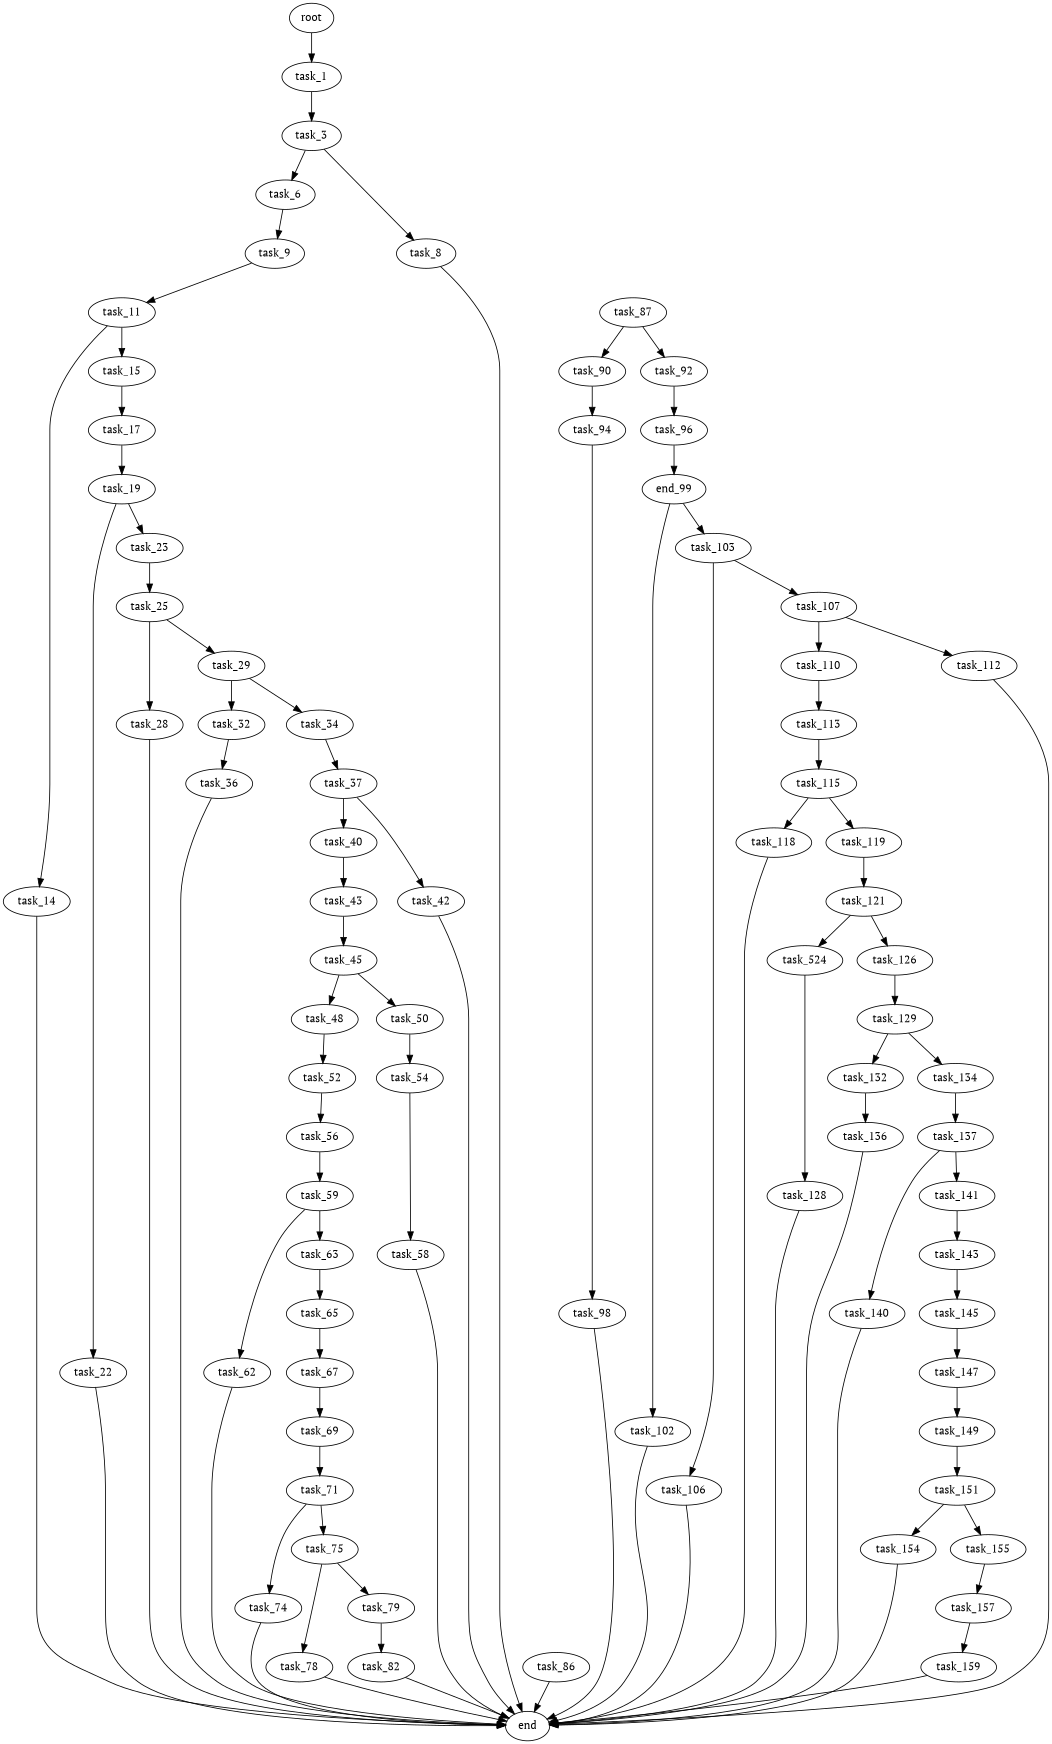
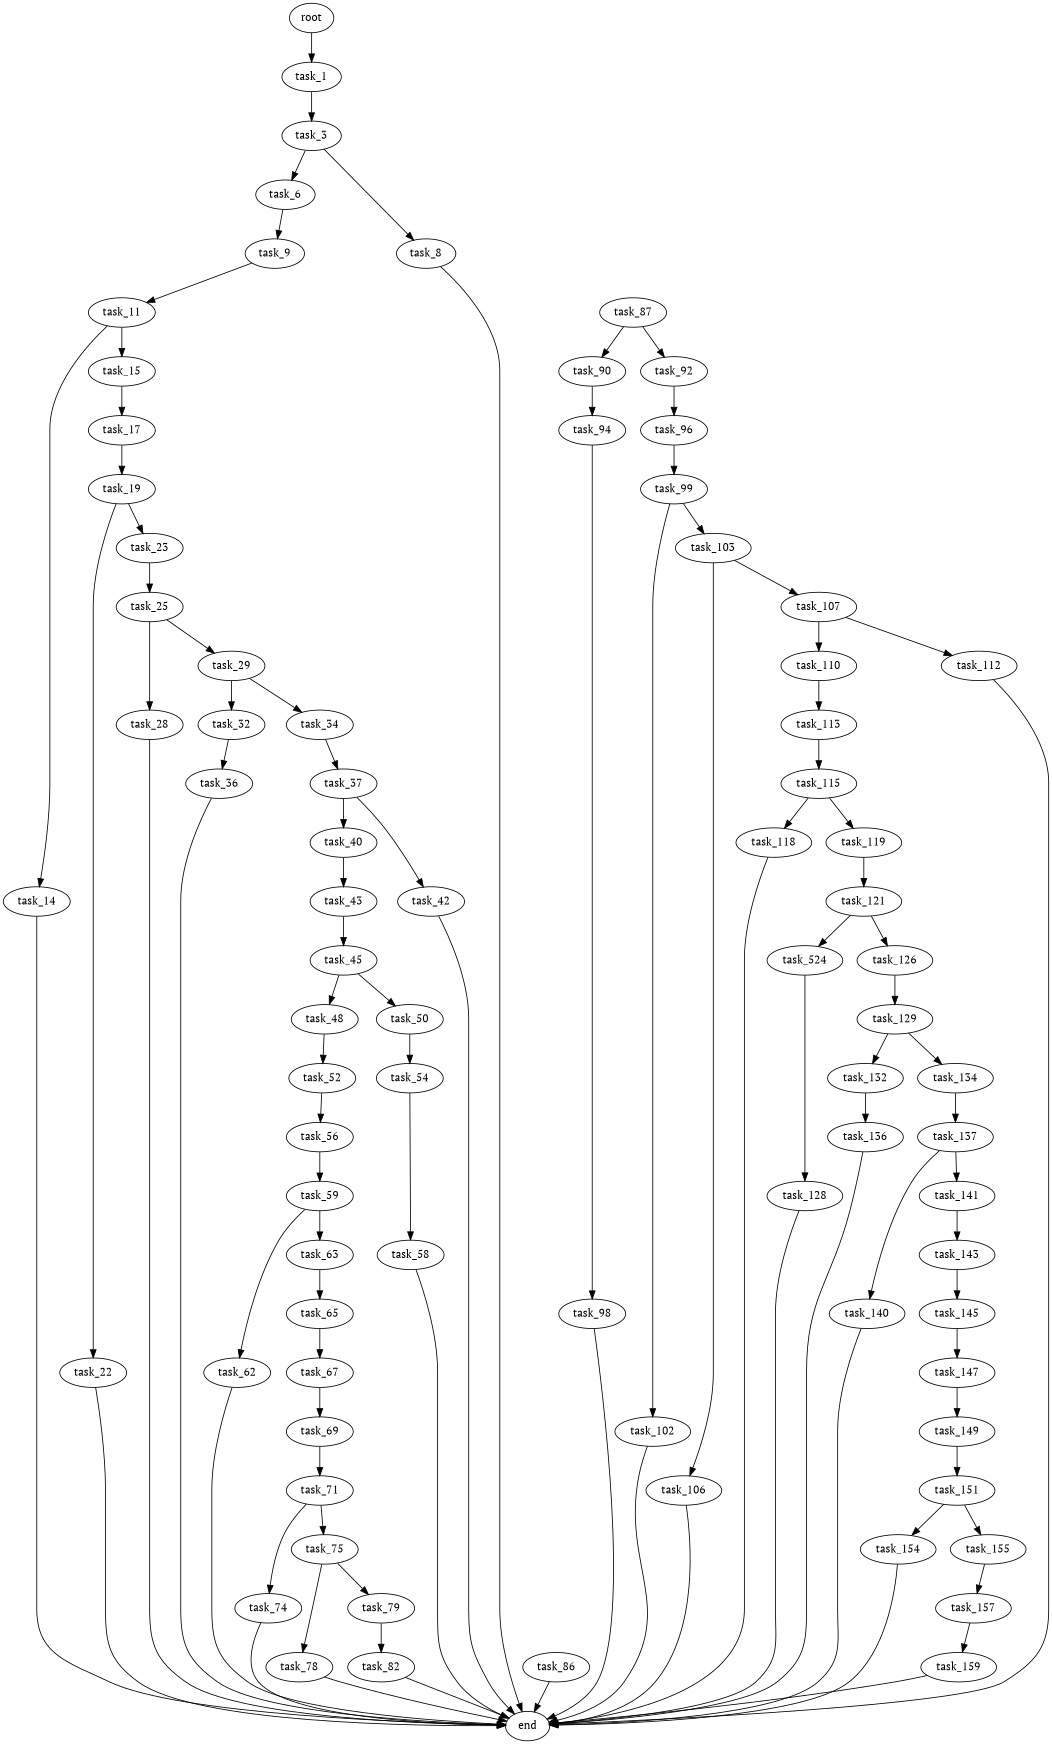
node "end_99": label "end_99" -> "task_99"
